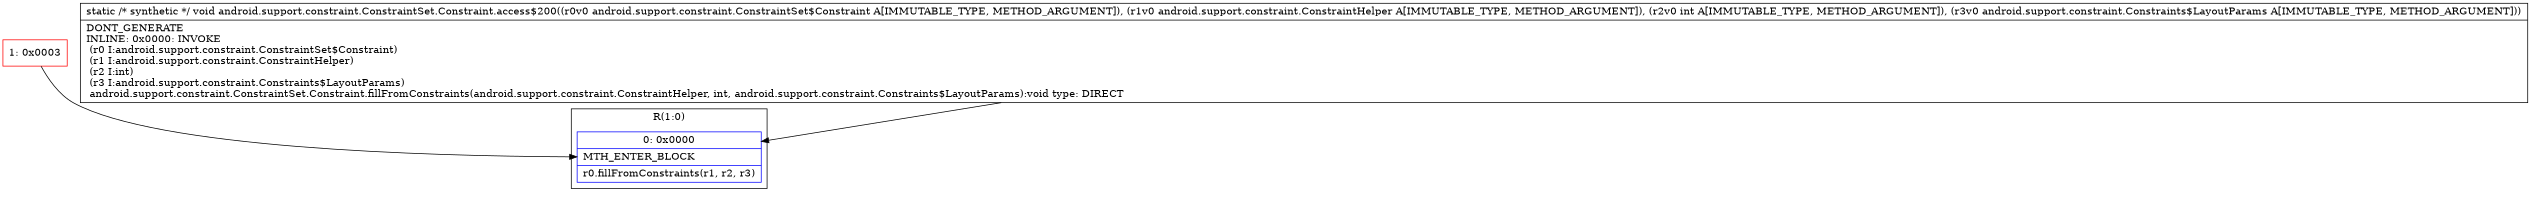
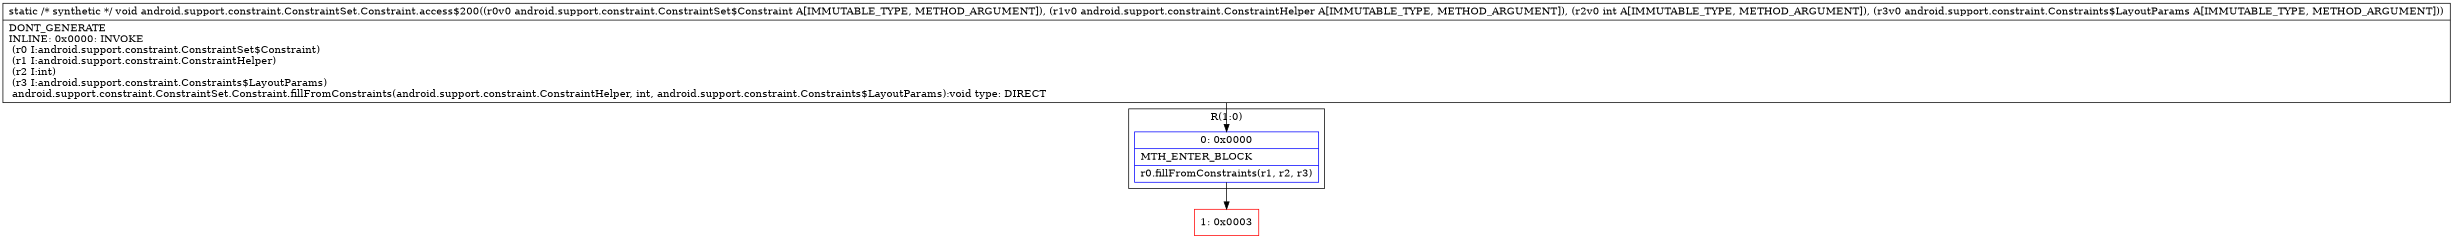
edge "1: 0x0003" -> "0: 0x0000": reversed
